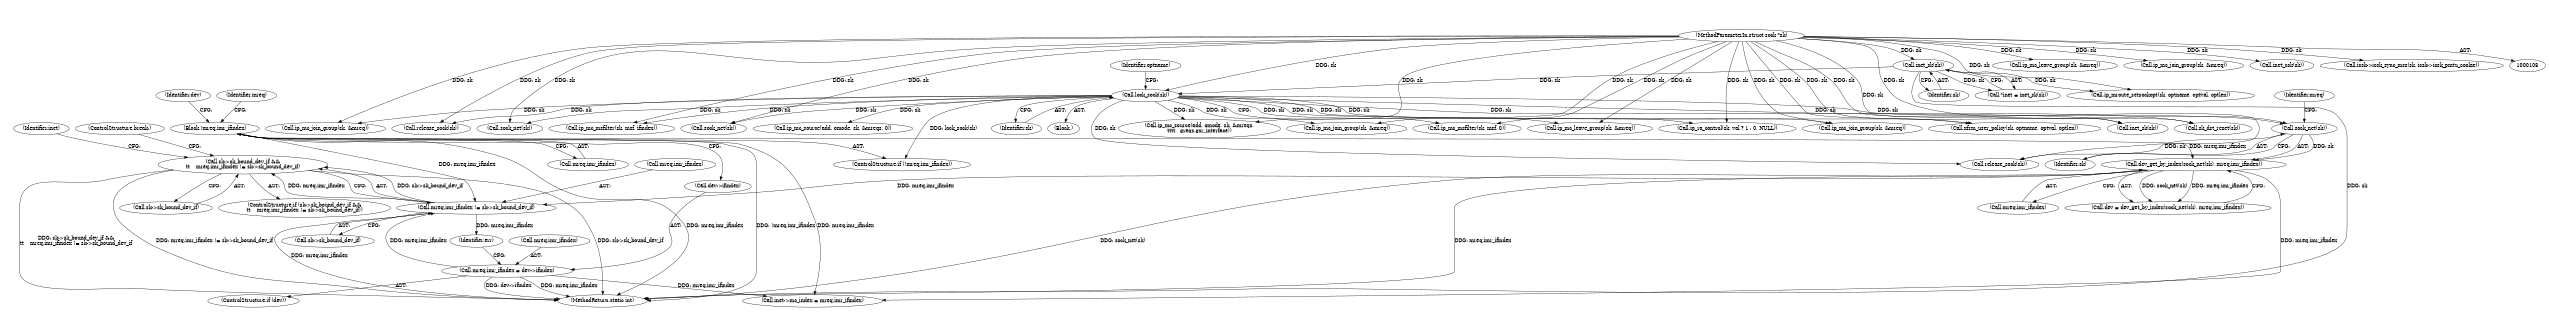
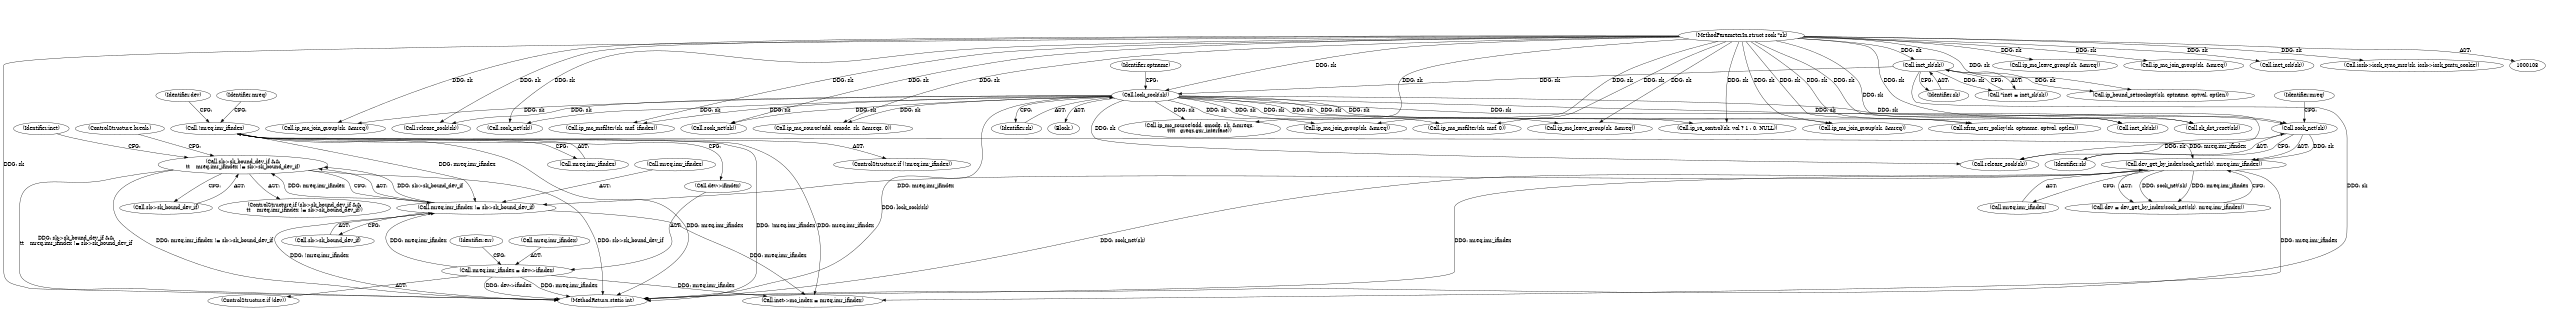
edge "(MethodParameterIn,struct sock *sk)" -> "(MethodReturn,static int)": added, label "DDG: sk"
edge "(MethodParameterIn,struct sock *sk)" -> "(Call,ip_mc_source(add, omode, sk, &mreqs, 0))": added, label "DDG: sk"
node "(Call,ip_mroute_setsockopt(sk, optname, optval, optlen))": label "(Call,ip_mroute_setsockopt(sk, optname, optval, optlen))" -> "(Call,ip_bound_setsockopt(sk, optname, optval, optlen))"
edge "(Call,lock_sock(sk))" -> "(ControlStructure,if (!mreq.imr_ifindex))": now "(Call,lock_sock(sk))" -> "(MethodReturn,static int)"
edge "(Call,lock_sock(sk))" -> "(Call,ip_mc_msfilter(sk, msf, 0))": label "CFG: " -> "DDG: sk"
node "(Block,!mreq.imr_ifindex)": label "(Block,!mreq.imr_ifindex)" -> "(Call,!mreq.imr_ifindex)"
edge "(Call,mreq.imr_ifindex != sk->sk_bound_dev_if)" -> "(Identifier,err)": now "(Call,mreq.imr_ifindex != sk->sk_bound_dev_if)" -> "(Call,inet->mc_index = mreq.imr_ifindex)"
edge "(Call,mreq.imr_ifindex != sk->sk_bound_dev_if)" -> "(MethodReturn,static int)": label "DDG: mreq.imr_ifindex" -> "DDG: !mreq.imr_ifindex"
